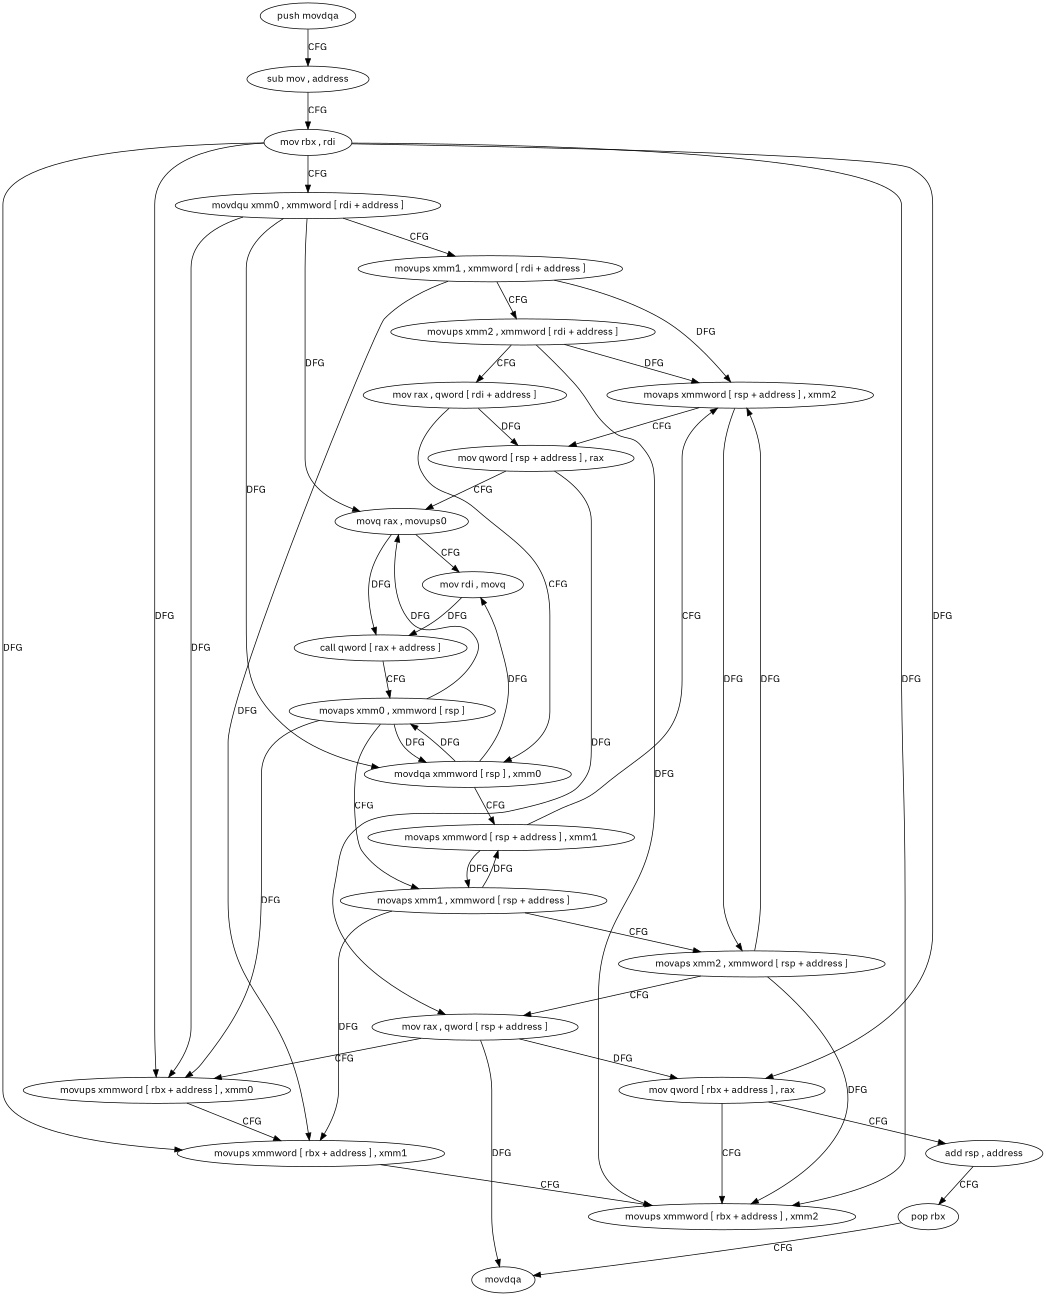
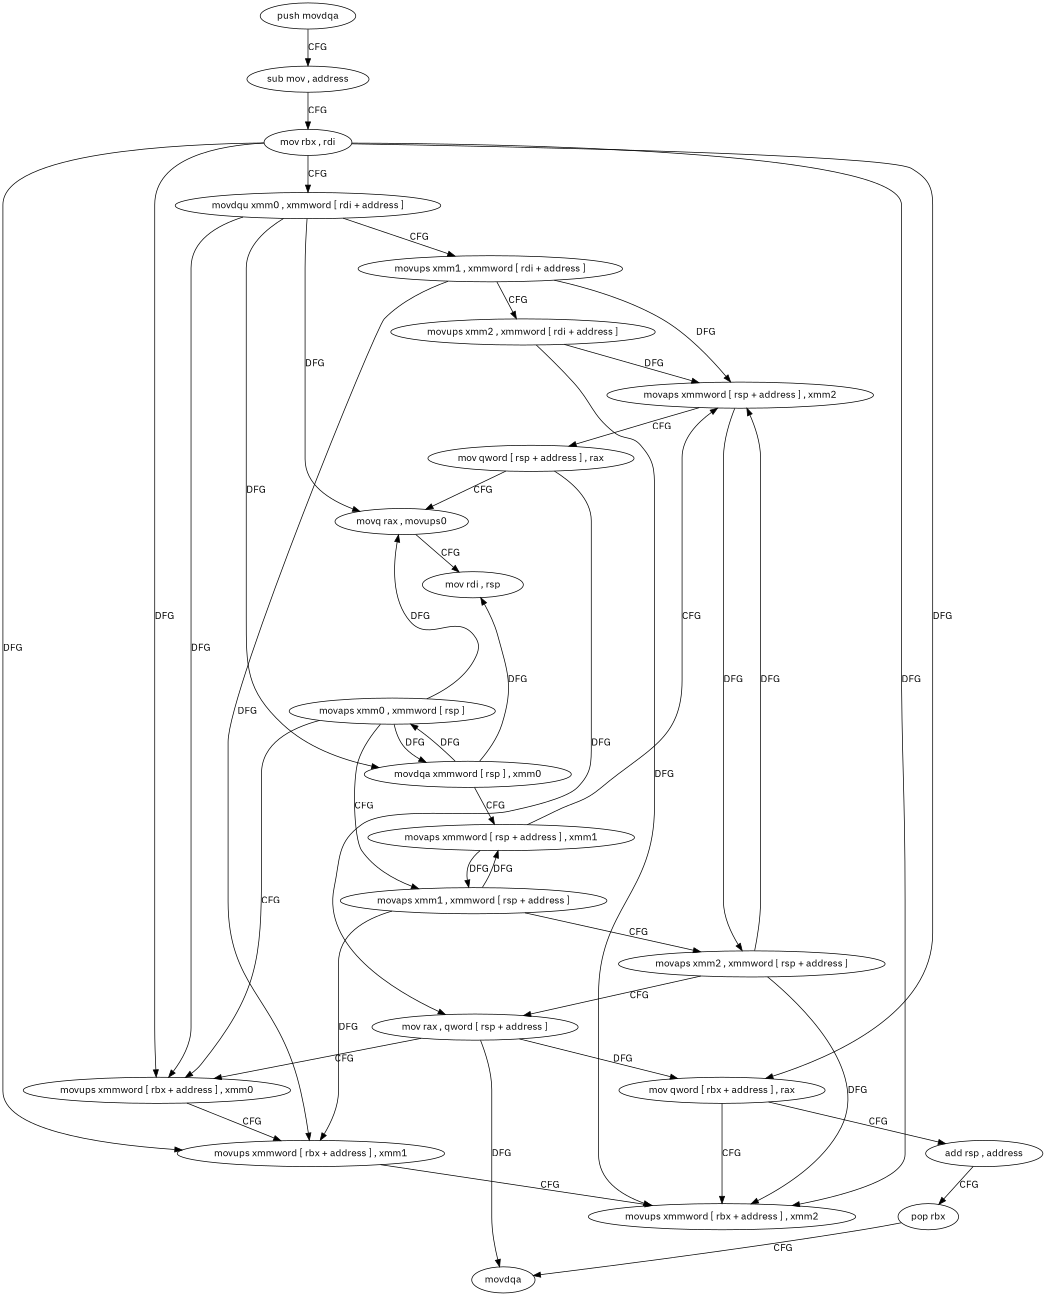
node "mov rax , qword [ rdi + address ]": removed
node "mov rdi , movq": label "mov rdi , movq" -> "mov rdi , rsp"
node "call qword [ rax + address ]": removed
edge "movaps xmm0 , xmmword [ rsp ]" -> "movups xmmword [ rbx + address ] , xmm0": label "DFG" -> "CFG"
